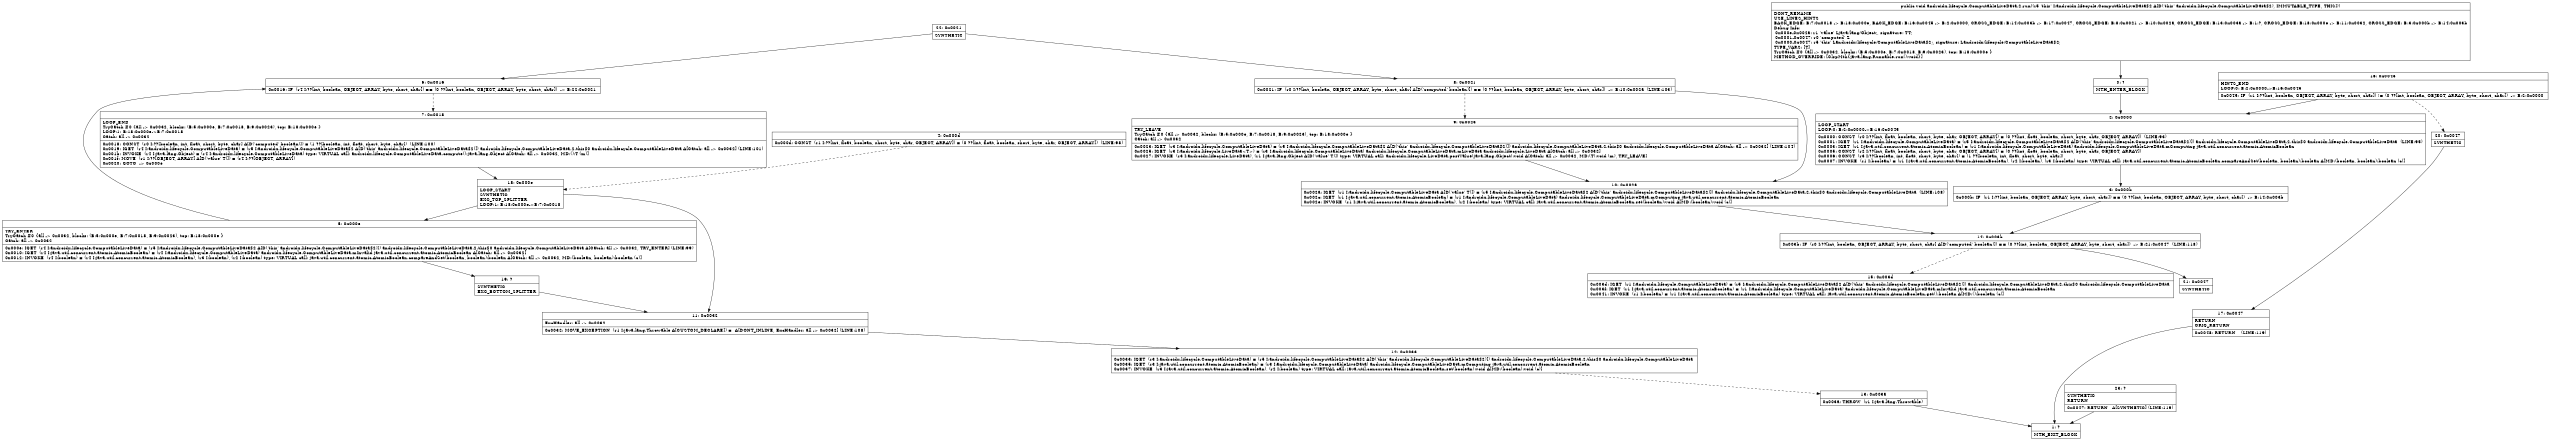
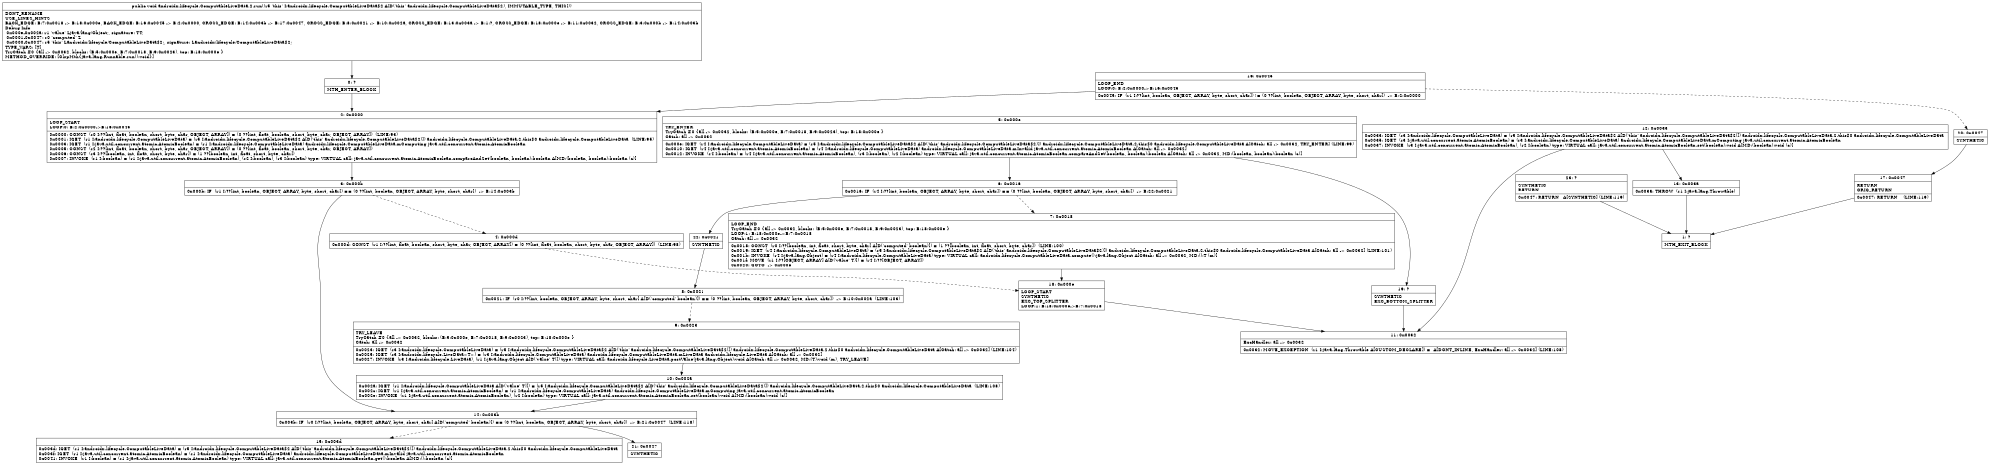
edge "22: 0x0021" -> "6: 0x0016": reversed
node "16: 0x0045": text "HINTS_END" -> "LOOP_END"
edge "8: 0x0021" -> "10: 0x002a": removed
edge "18: 0x000e" -> "5: 0x000e": removed
edge "3: 0x000b" -> "4: 0x000d": added
node "17: 0x0047": text "0x0048: RETURN    (LINE:119)" -> "0x0047: RETURN    (LINE:119)"
edge "11: 0x0032" -> "12: 0x0033": reversed
edge "12: 0x0033" -> "13: 0x003a": style dashed -> solid
